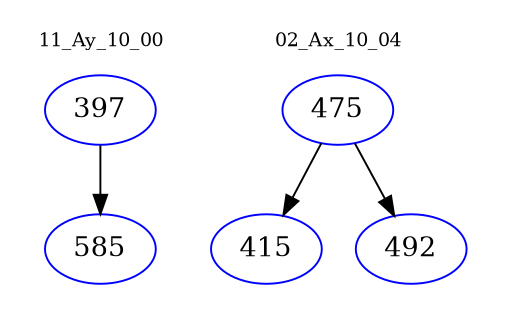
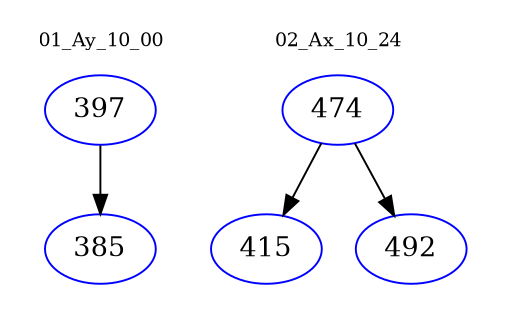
cluster "11_Ay_10_00": label "11_Ay_10_00" -> "01_Ay_10_00"
cluster "02_Ax_10_04": label "02_Ax_10_04" -> "02_Ax_10_24"
node "475": label "475" -> "474"
node "585": label "585" -> "385"
